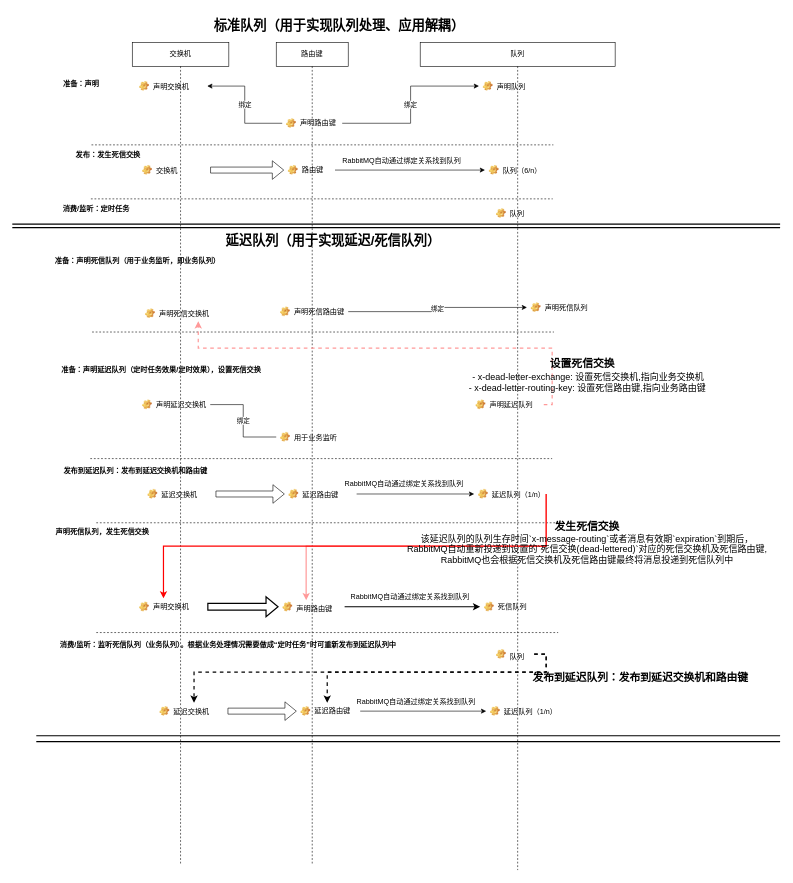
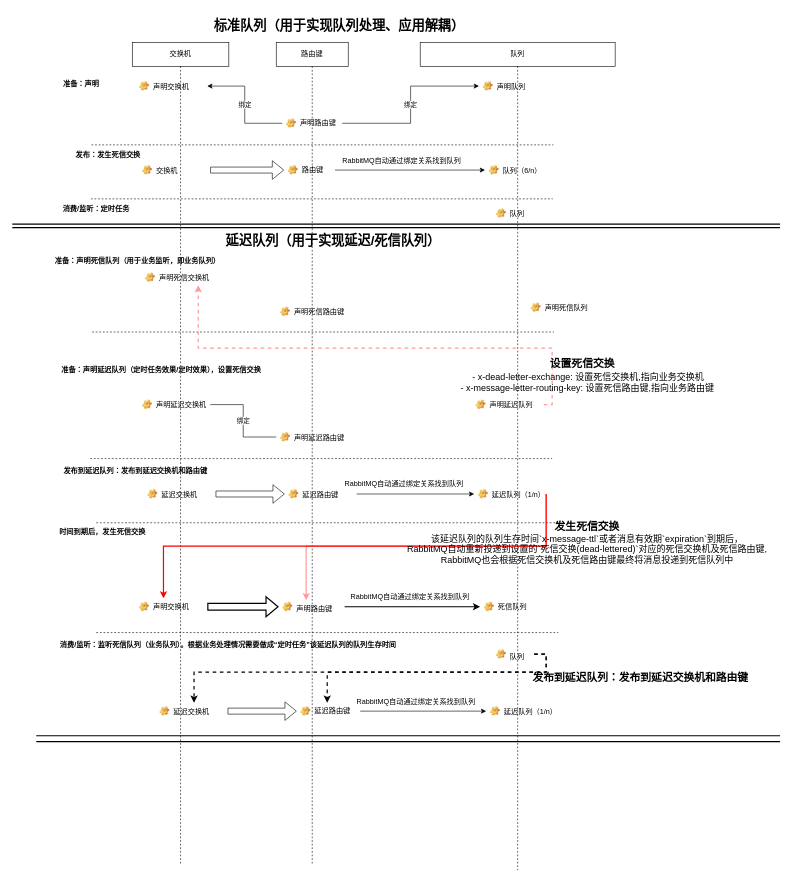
edge "声明死信路由键" -> "声明死信队列": removed, label "绑定"
node "声明死信交换机": moved (177, 314) -> (177, 278)
node "设置死信交换 - x-dead-letter-exchange: 设置死信交换机,指向业务交换机 - x-dead-letter-routing-key: 设置死信路由键,指向业务路由键": label "设置死信交换 - x-dead-letter-exchange: 设置死信交换机,指向业务交换机 - x-dead-letter-routing-key: 设置死信路由键,指向业务路由键" -> "设置死信交换 - x-dead-letter-exchange: 设置死信交换机,指向业务交换机 - x-message-letter-routing-key: 设置死信路由键,指向业务路由键"
node "用于业务监听": label "用于业务监听" -> "声明延迟路由键"
node "声明死信队列，发生死信交换": label "声明死信队列，发生死信交换" -> "时间到期后，发生死信交换"
node "发生死信交换 该延迟队列的队列生存时间`x-message-routing`或者消息有效期`expiration`到期后， RabbitMQ自动重新投递到设置的`死信交换(dead-lettered)`对应的死信交换机及死信路由键, RabbitMQ也会根据死信交换机及死信路由键最终将消息投递到死信队列中": label "发生死信交换 该延迟队列的队列生存时间`x-message-routing`或者消息有效期`expiration`到期后， RabbitMQ自动重新投递到设置的`死信交换(dead-lettered)`对应的死信交换机及死信路由键, RabbitMQ也会根据死信交换机及死信路由键最终将消息投递到死信队列中" -> "发生死信交换 该延迟队列的队列生存时间`x-message-ttl`或者消息有效期`expiration`到期后， RabbitMQ自动重新投递到设置的`死信交换(dead-lettered)`对应的死信交换机及死信路由键, RabbitMQ也会根据死信交换机及死信路由键最终将消息投递到死信队列中"
node "消费/监听：监听死信队列（业务队列）。根据业务处理情况需要做成“定时任务”时可重新发布到延迟队列中": label "消费/监听：监听死信队列（业务队列）。根据业务处理情况需要做成“定时任务”时可重新发布到延迟队列中" -> "消费/监听：监听死信队列（业务队列）。根据业务处理情况需要做成“定时任务”该延迟队列的队列生存时间"
